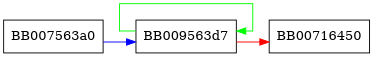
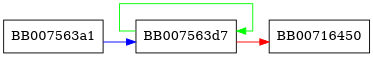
node "BB007563a0": label "BB007563a0" -> "BB007563a1"
node "BB009563d7": label "BB009563d7" -> "BB007563d7"
